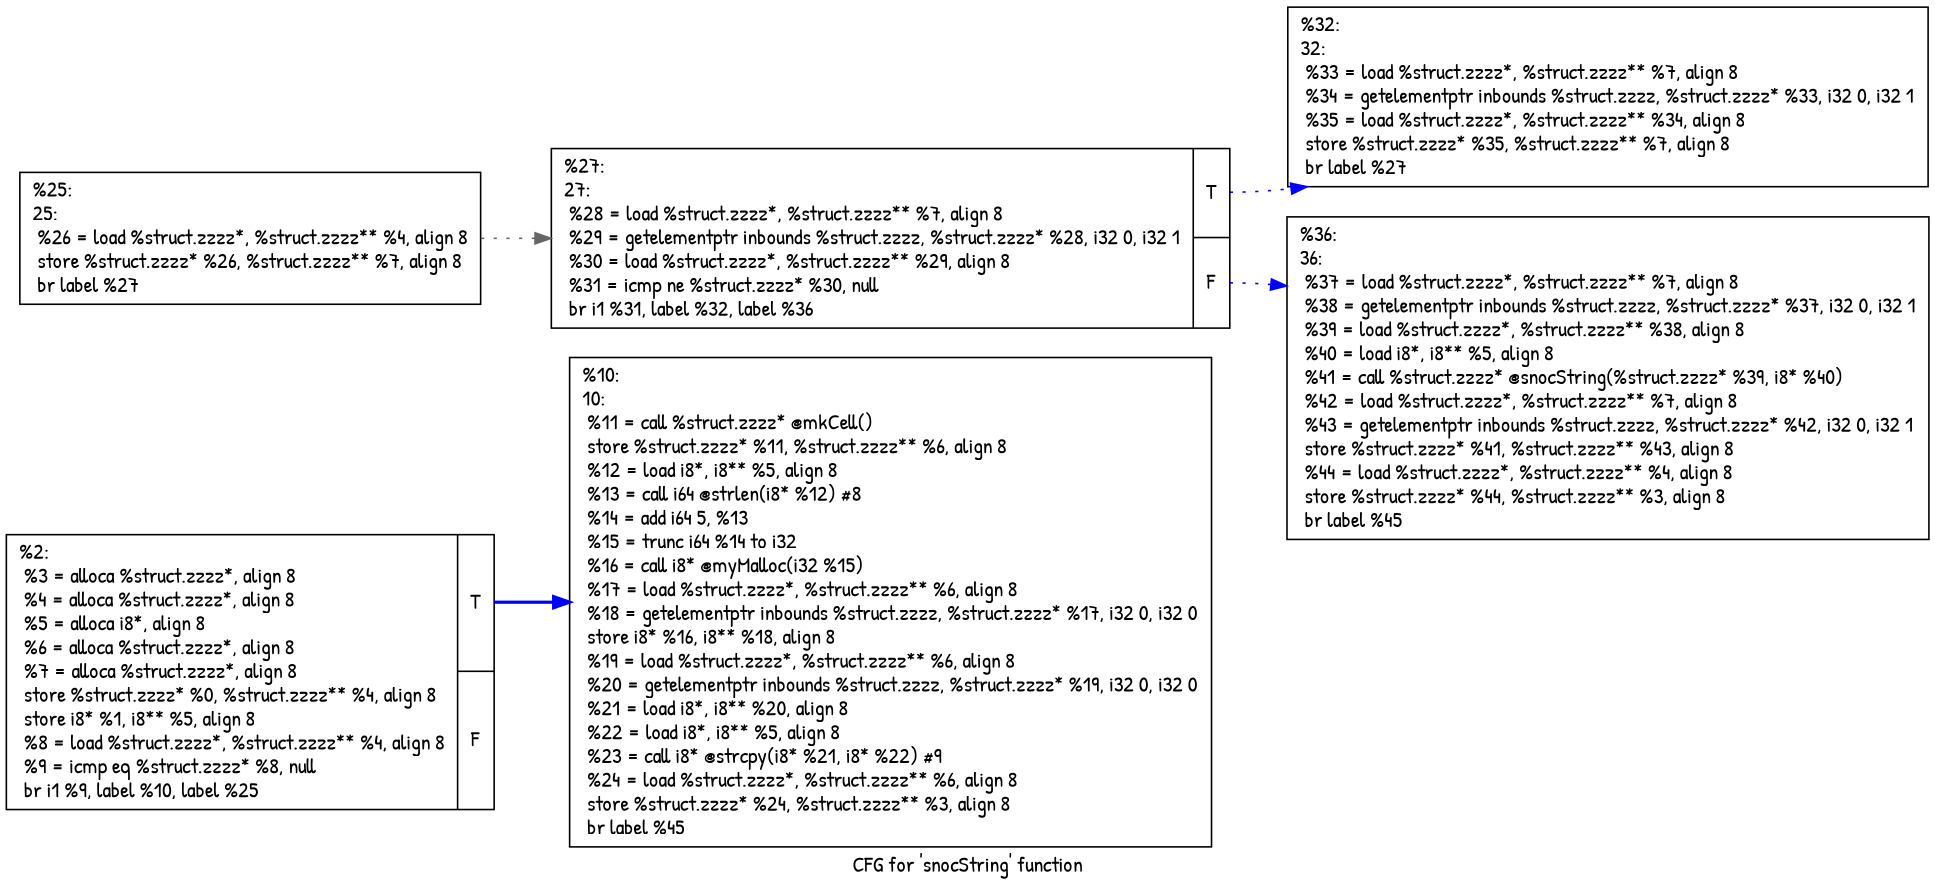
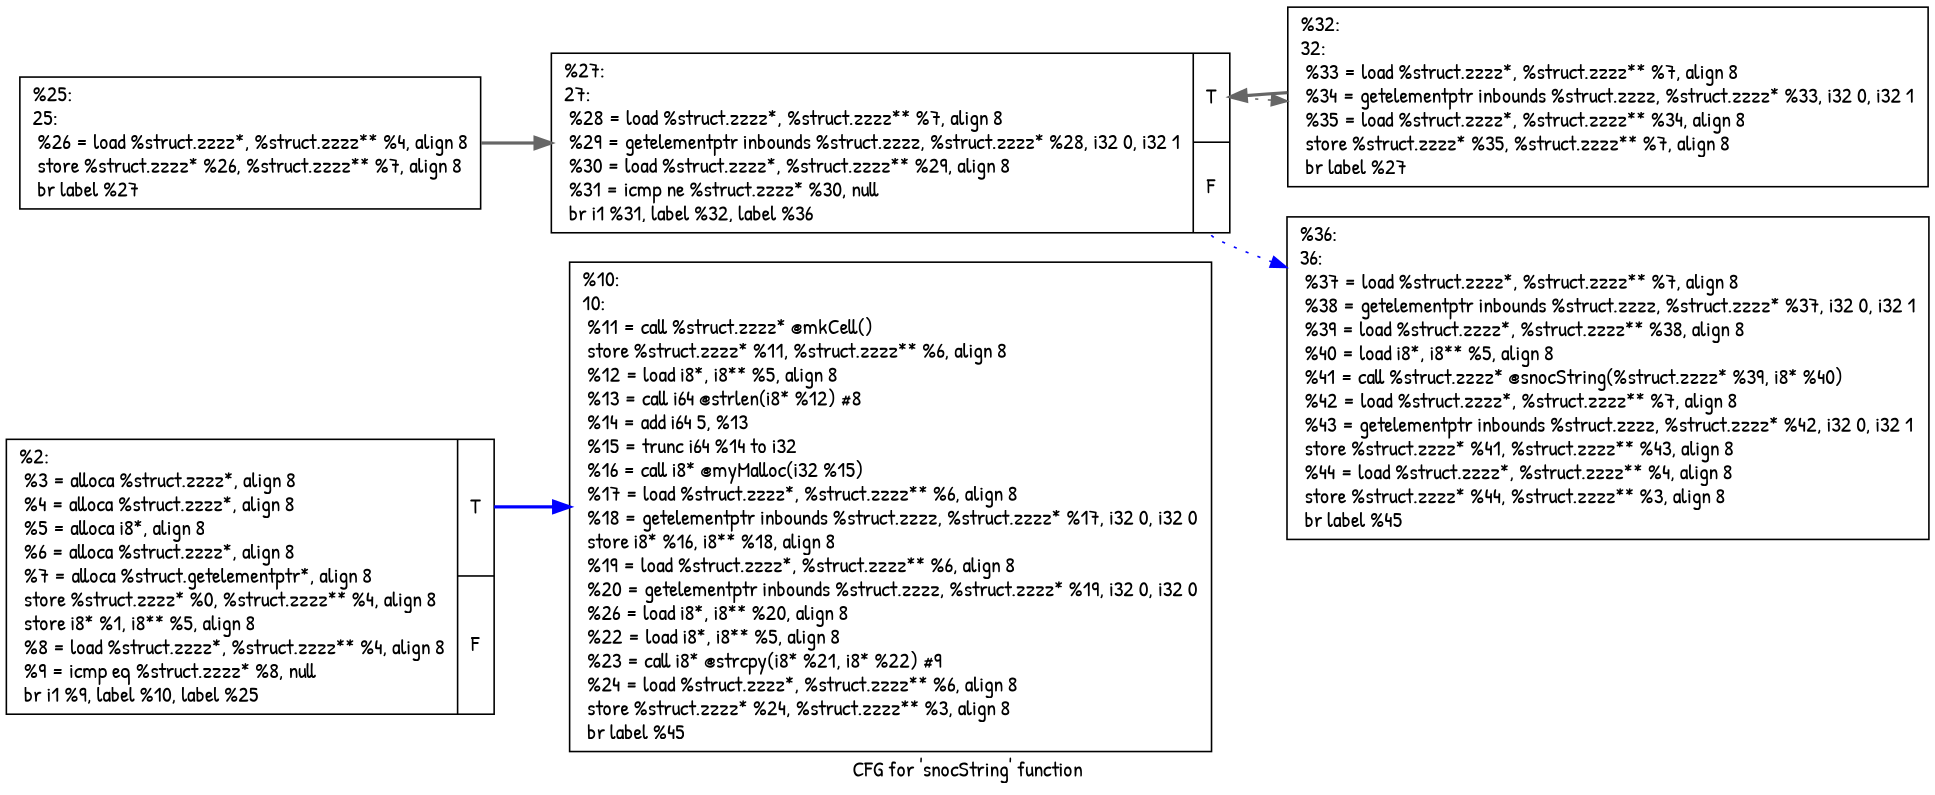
edge "%32:" -> "%27:": added
edge "%27:" -> "%32:": color blue -> gray40
edge "%25:" -> "%27:": style dotted -> bold
node "%2:": text "%7 = alloca %struct.zzzz*, align 8" -> "%7 = alloca %struct.getelementptr*, align 8"
node "%10:": text "%21 = load i8*, i8** %20, align 8" -> "%26 = load i8*, i8** %20, align 8"
